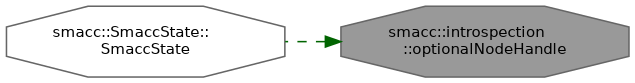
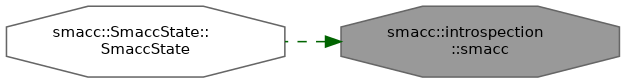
node "smacc::introspection ::optionalNodeHandle": label "smacc::introspection ::optionalNodeHandle" -> "smacc::introspection ::smacc"
